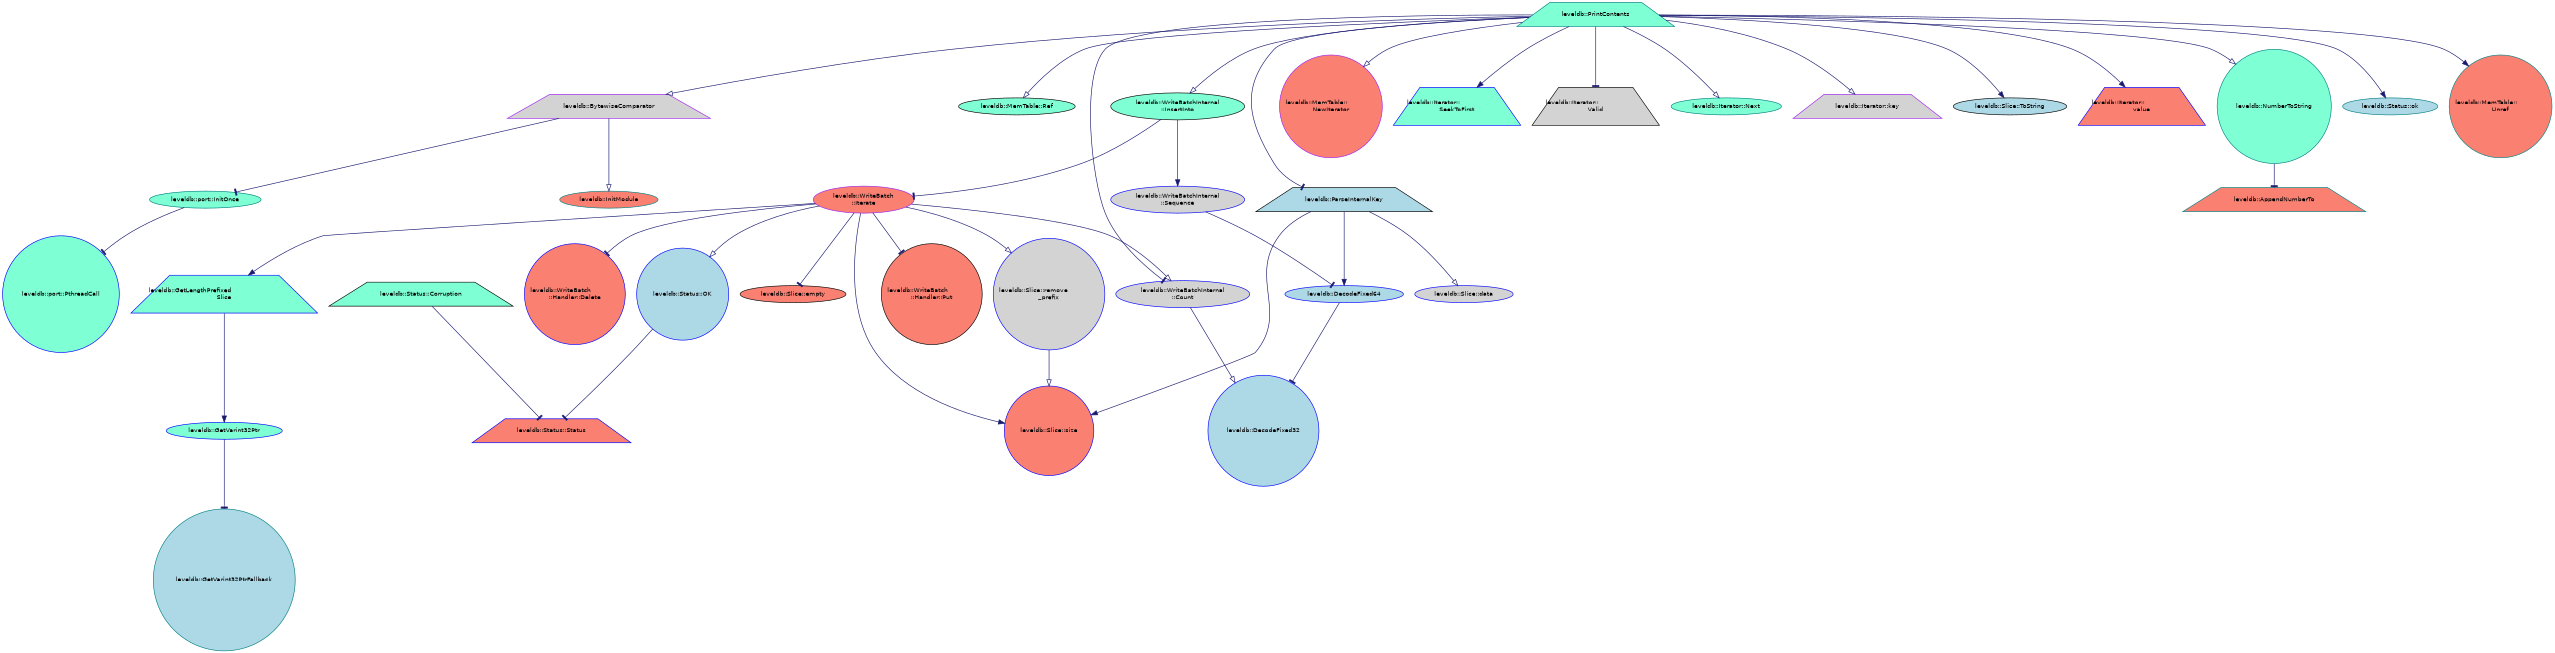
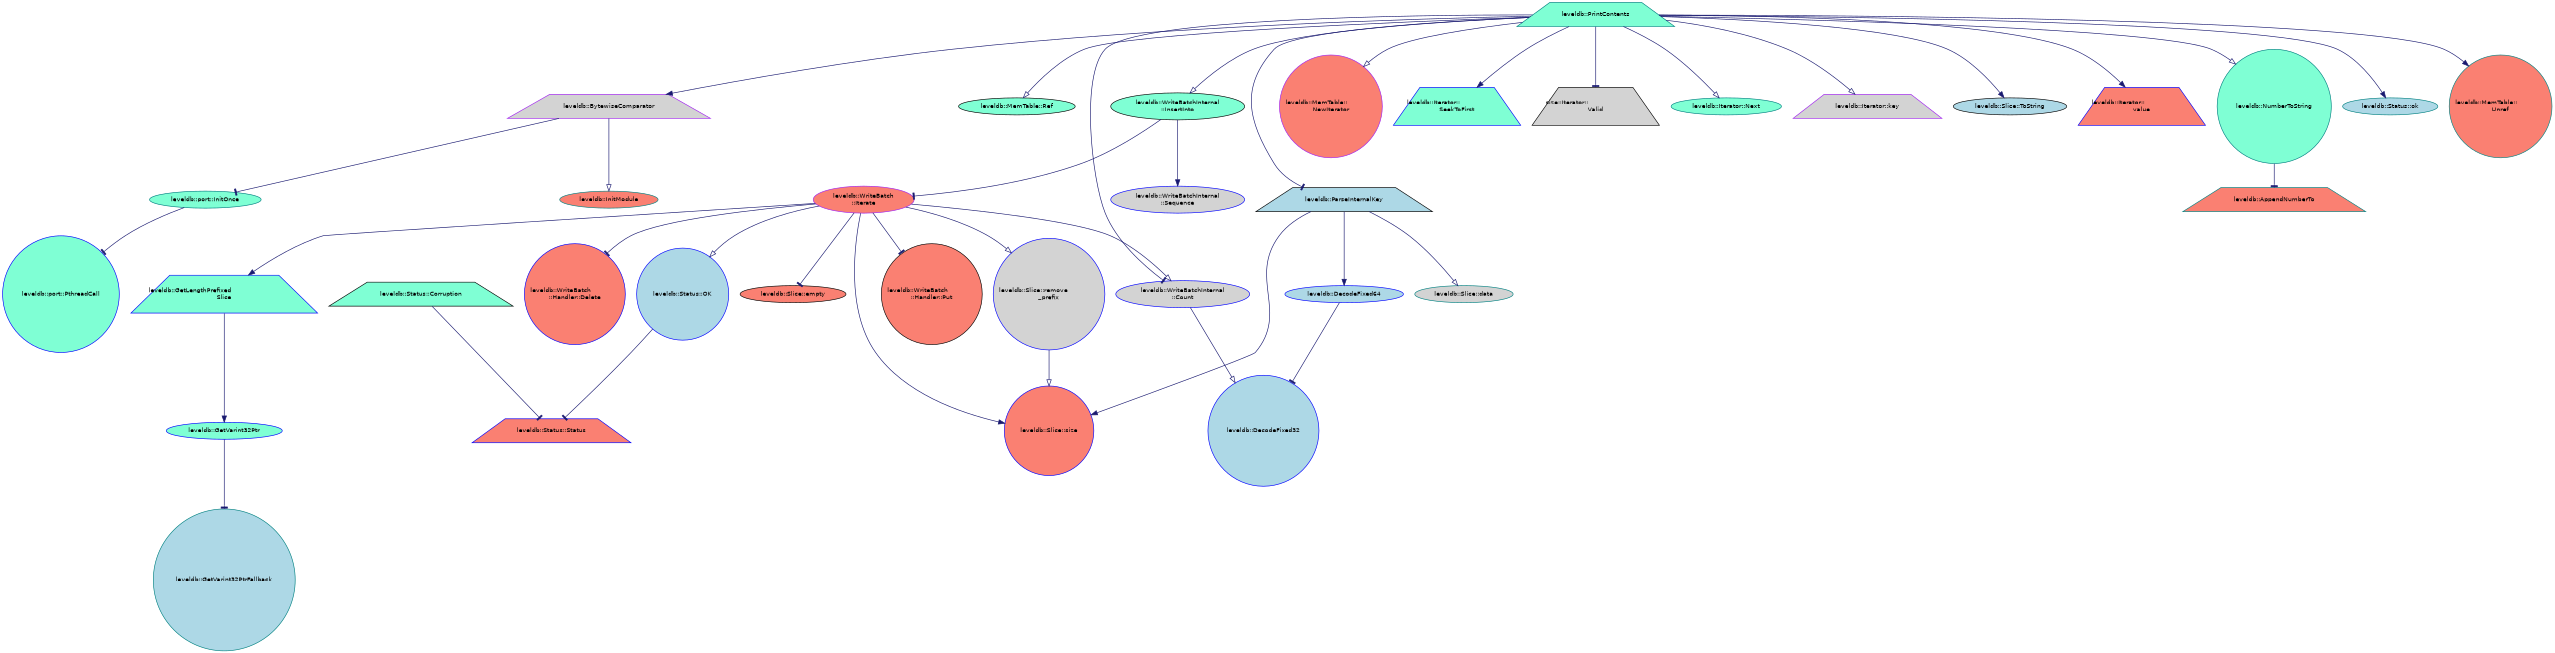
edge "leveldb::PrintContents" -> "leveldb::BytewiseComparator": arrowhead onormal -> normal
node "leveldb::Iterator:: Valid": label "leveldb::Iterator:: Valid" -> "size::Iterator:: Valid"
edge "leveldb::WriteBatchInternal ::Sequence" -> "leveldb::DecodeFixed64": removed
node "leveldb::Slice::data": color blue -> teal
